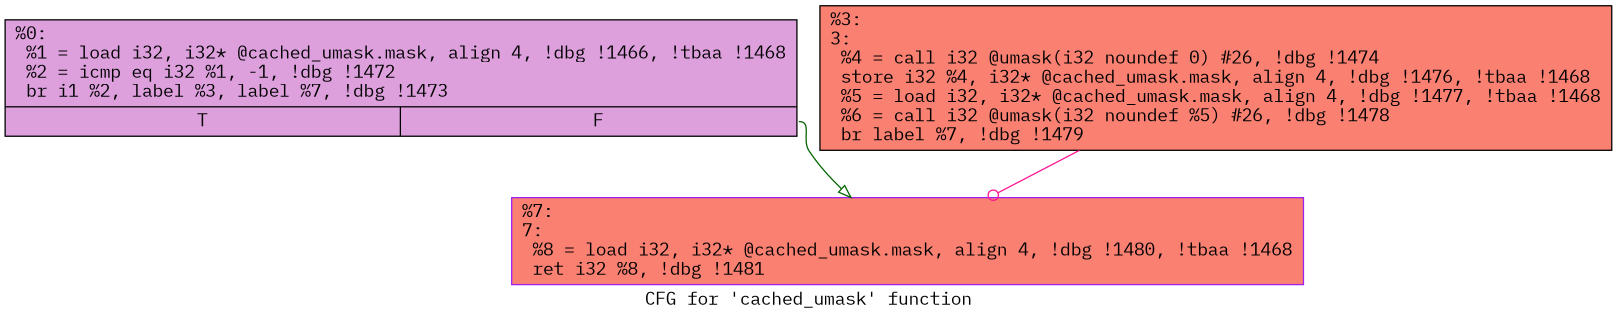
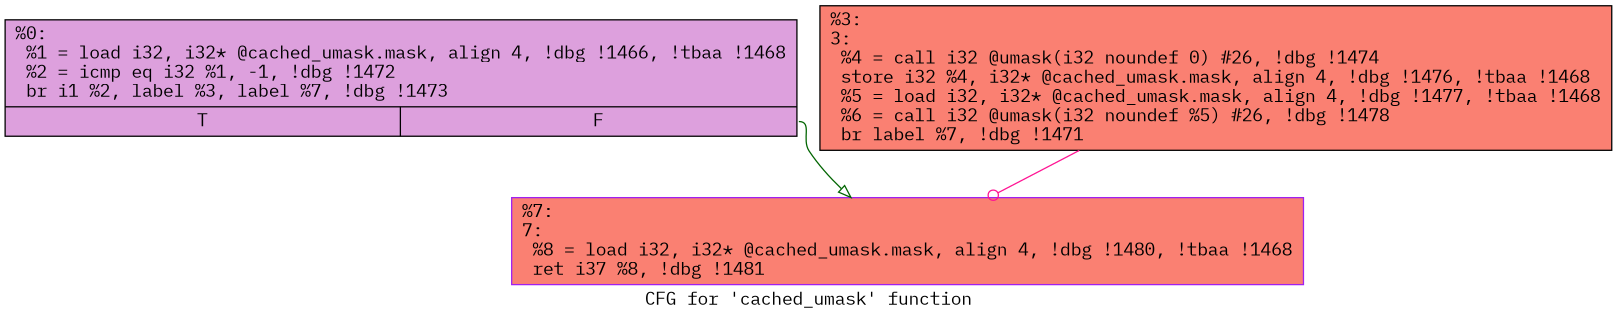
node "%3:": text "br label %7, !dbg !1479" -> "br label %7, !dbg !1471"
node "%7:": text "ret i32 %8, !dbg !1481" -> "ret i37 %8, !dbg !1481"
